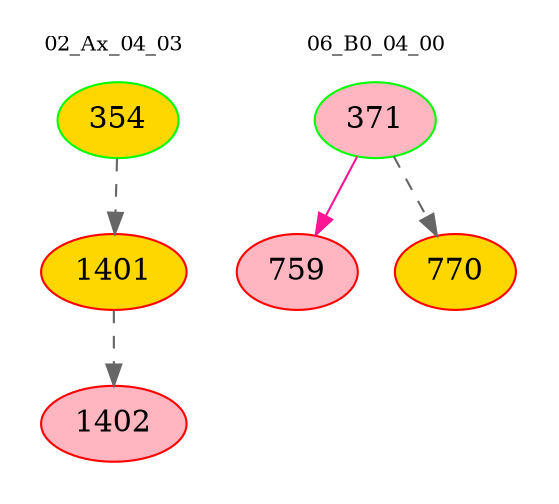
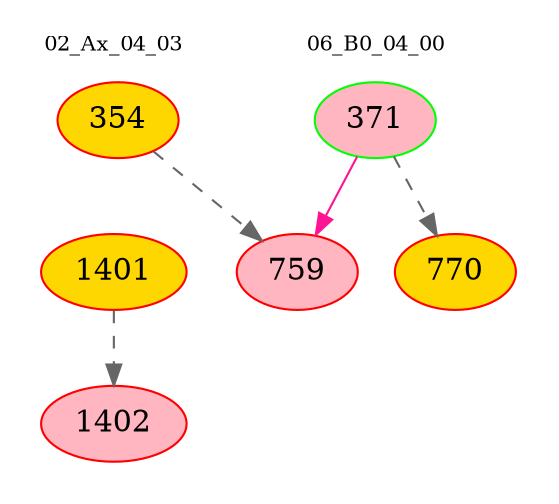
node "354": color green -> red
edge "354" -> "1401": now "354" -> "759"
